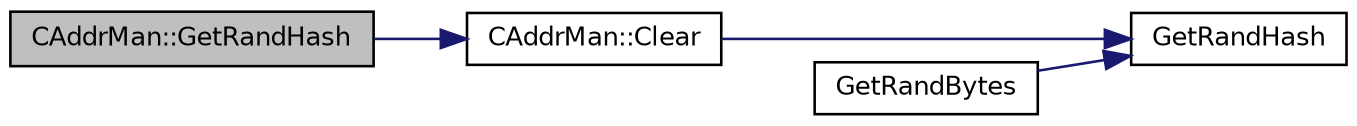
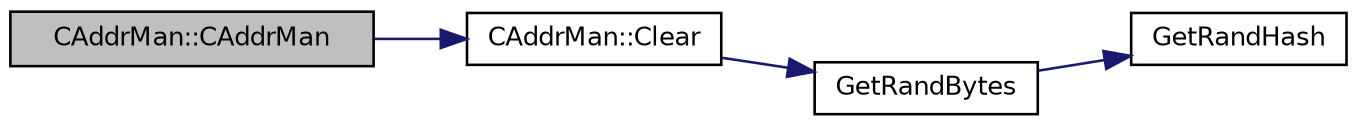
node "CAddrMan::GetRandHash": label "CAddrMan::GetRandHash" -> "CAddrMan::CAddrMan"
edge "CAddrMan::Clear" -> "GetRandHash": now "CAddrMan::Clear" -> "GetRandBytes"
